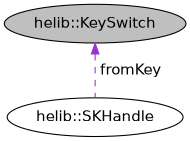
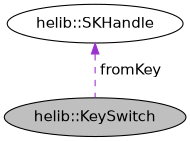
edge "helib::SKHandle" -> "helib::KeySwitch": reversed
